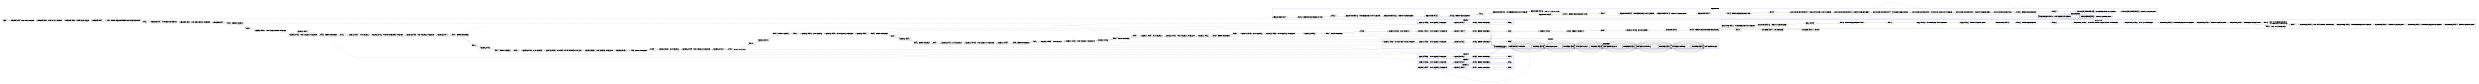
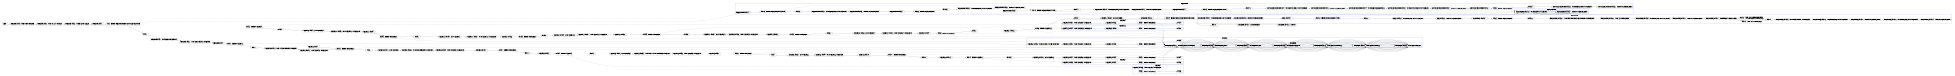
node "MAR-TEST-8. Block45": removed
node "MAR-TEST-4. Block34": removed
